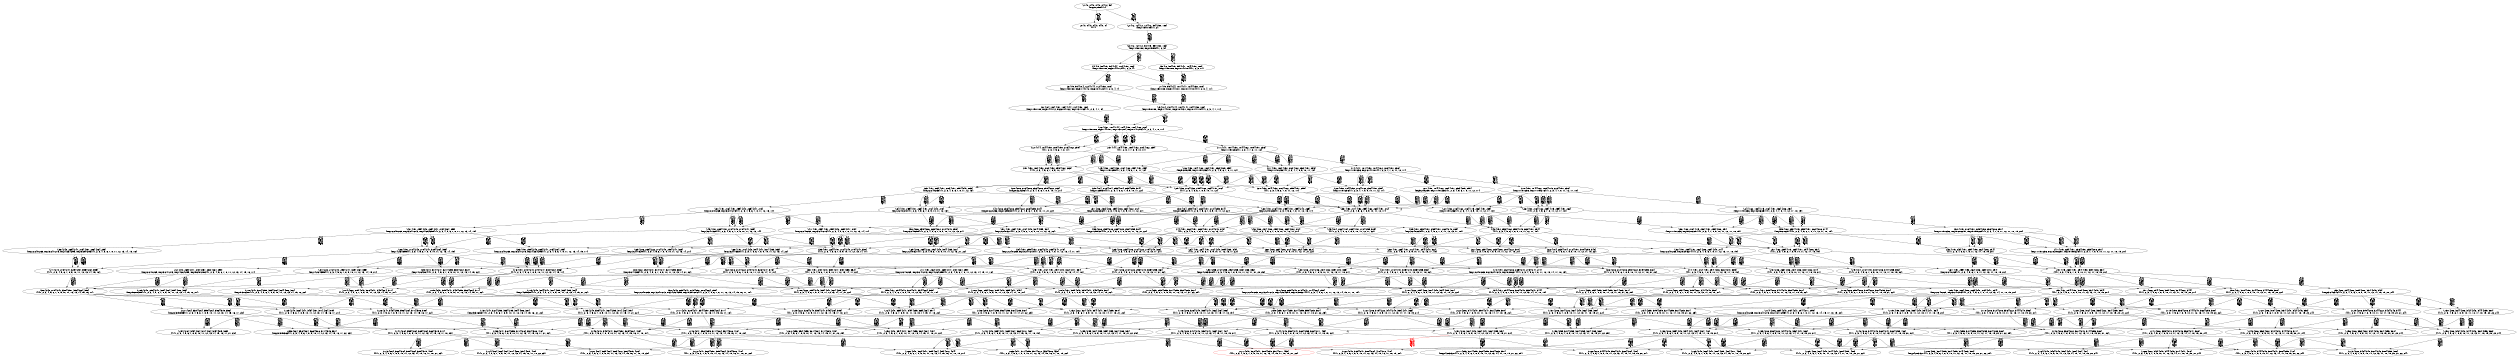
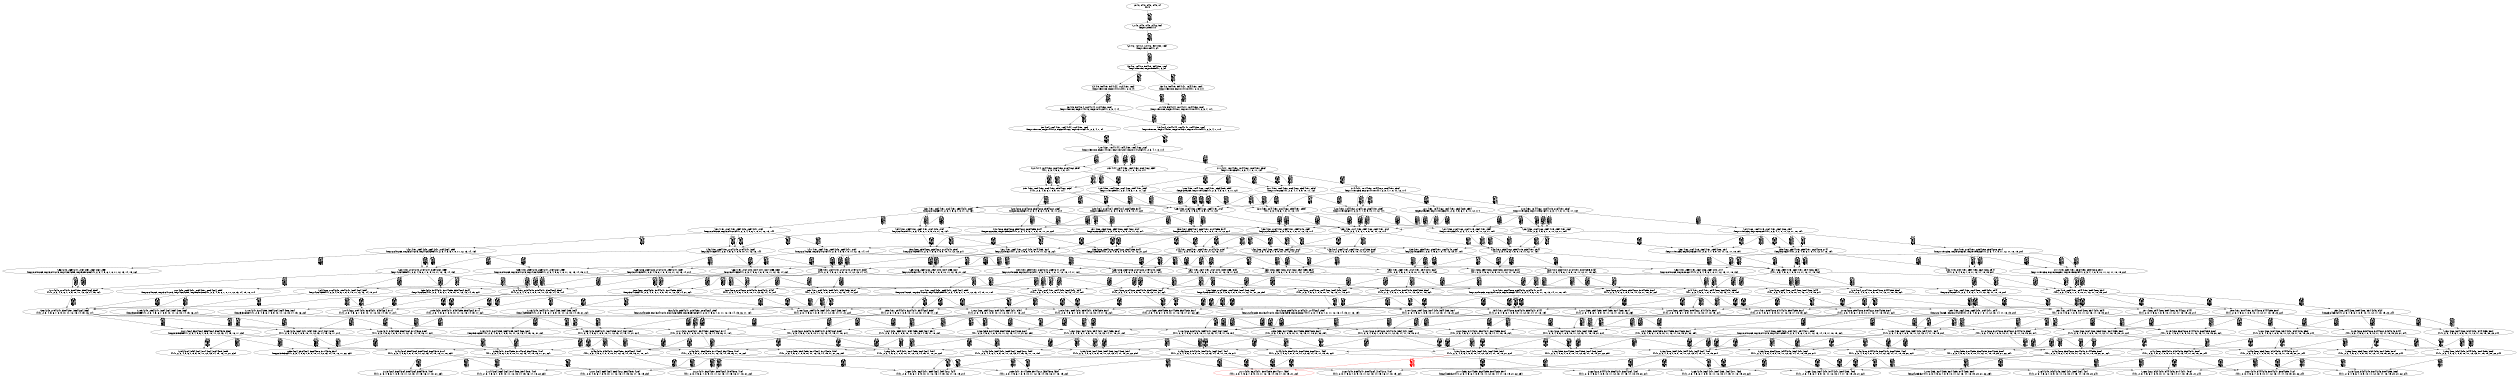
edge "S1: [0, 0] [0, 0] [0, 0] [72, 90] {T0J0:72-90}{1}" -> "S0: [0, 0] [0, 0] [0, 0] [0, 0] {}{}": reversed
